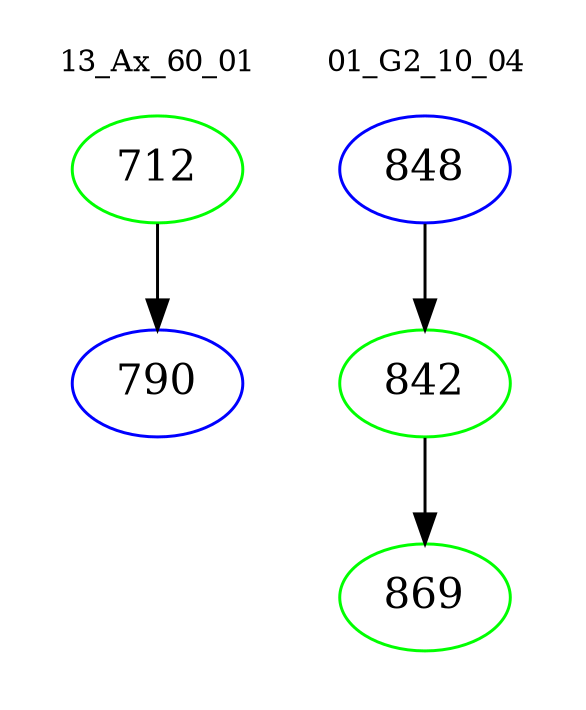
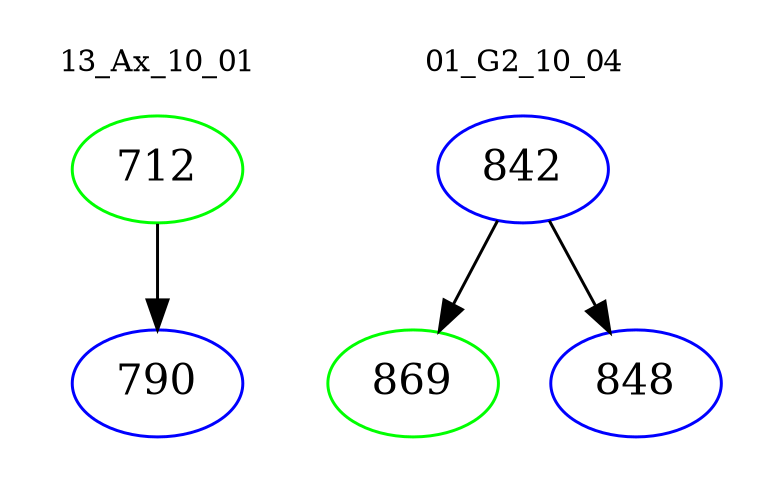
cluster "13_Ax_60_01": label "13_Ax_60_01" -> "13_Ax_10_01"
edge "848" -> "842": reversed
node "842": color green -> blue
